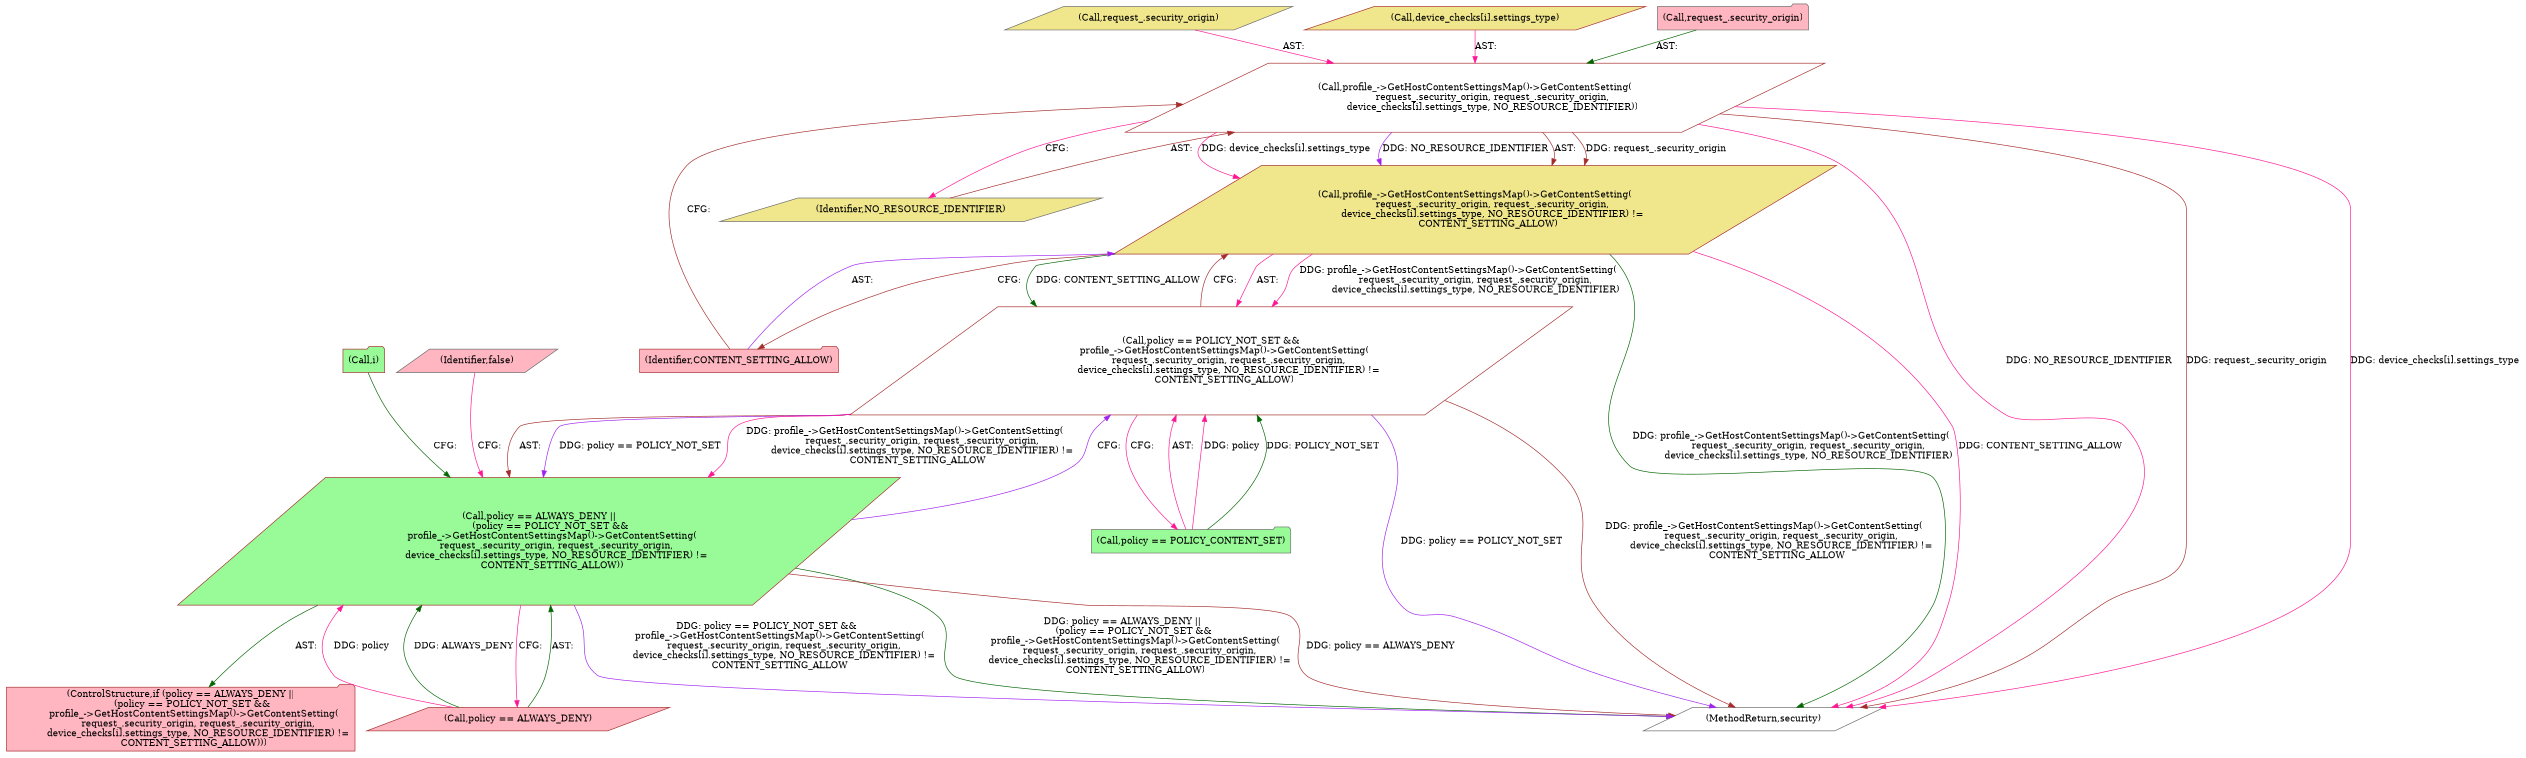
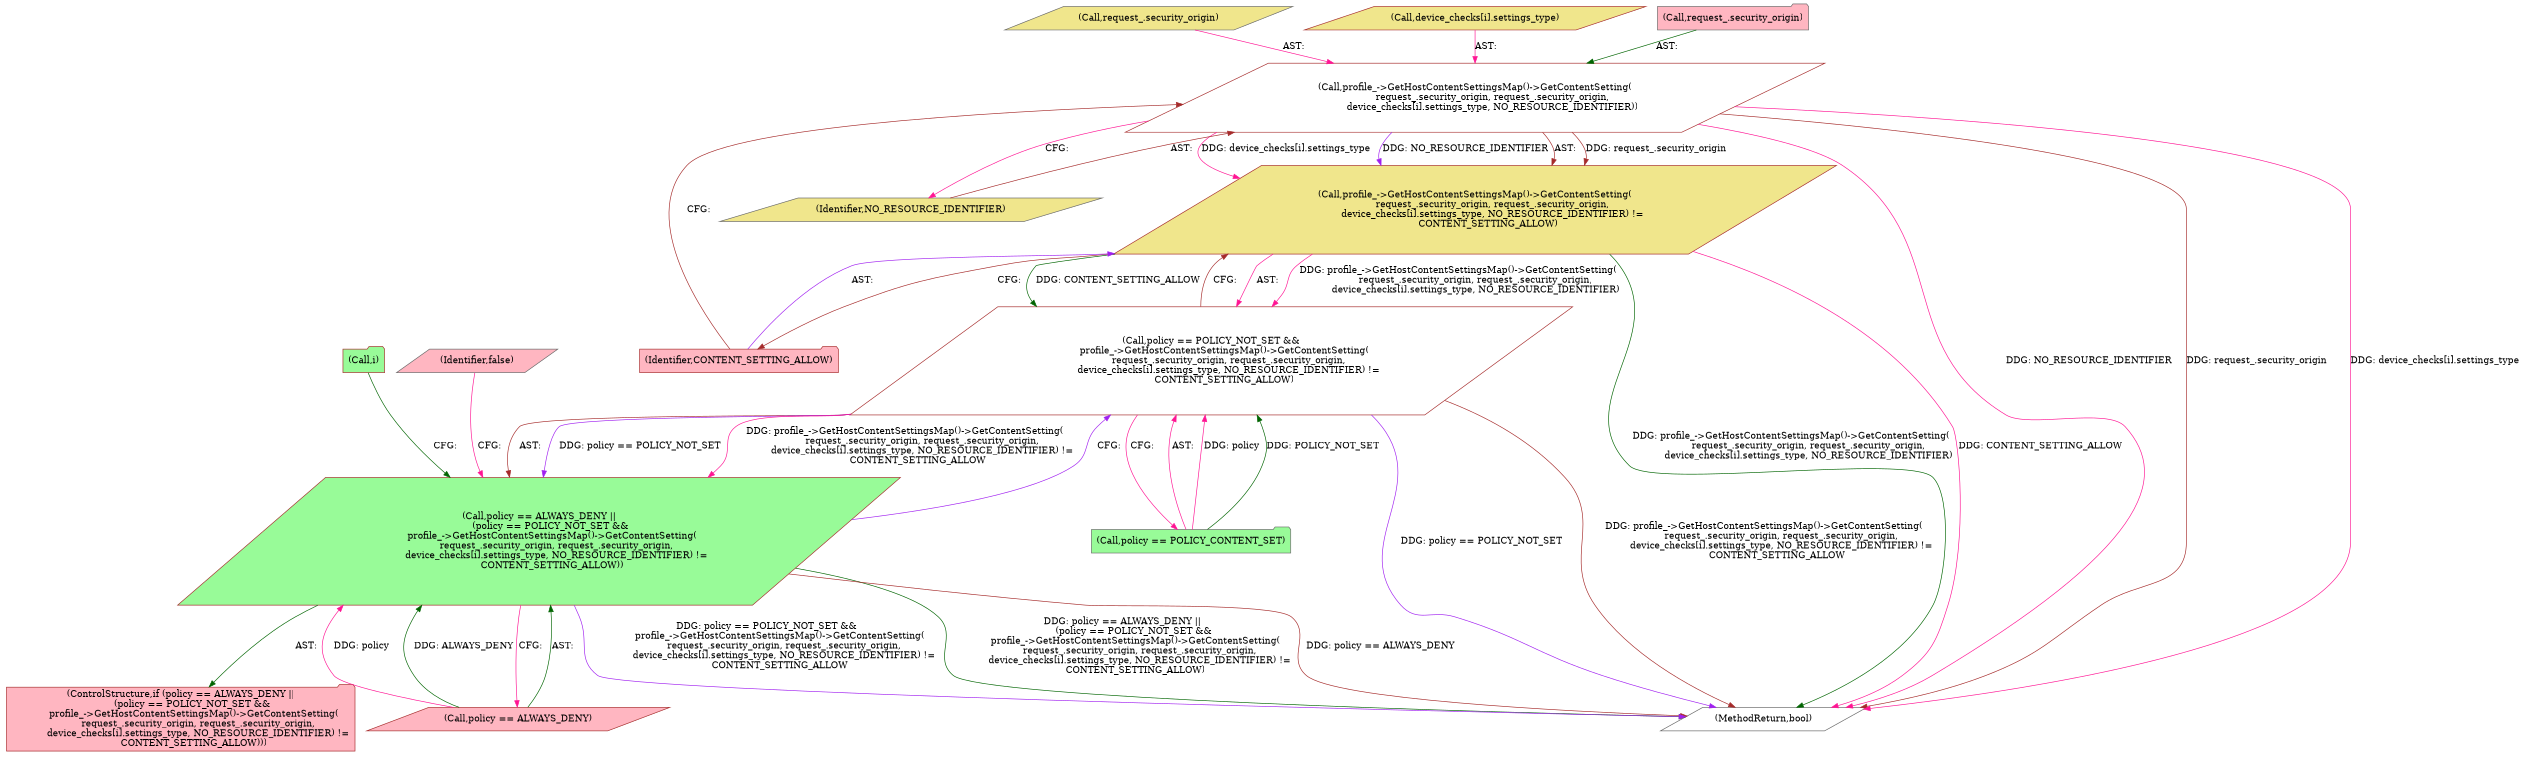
node "(MethodReturn,security)": label "(MethodReturn,security)" -> "(MethodReturn,bool)"
